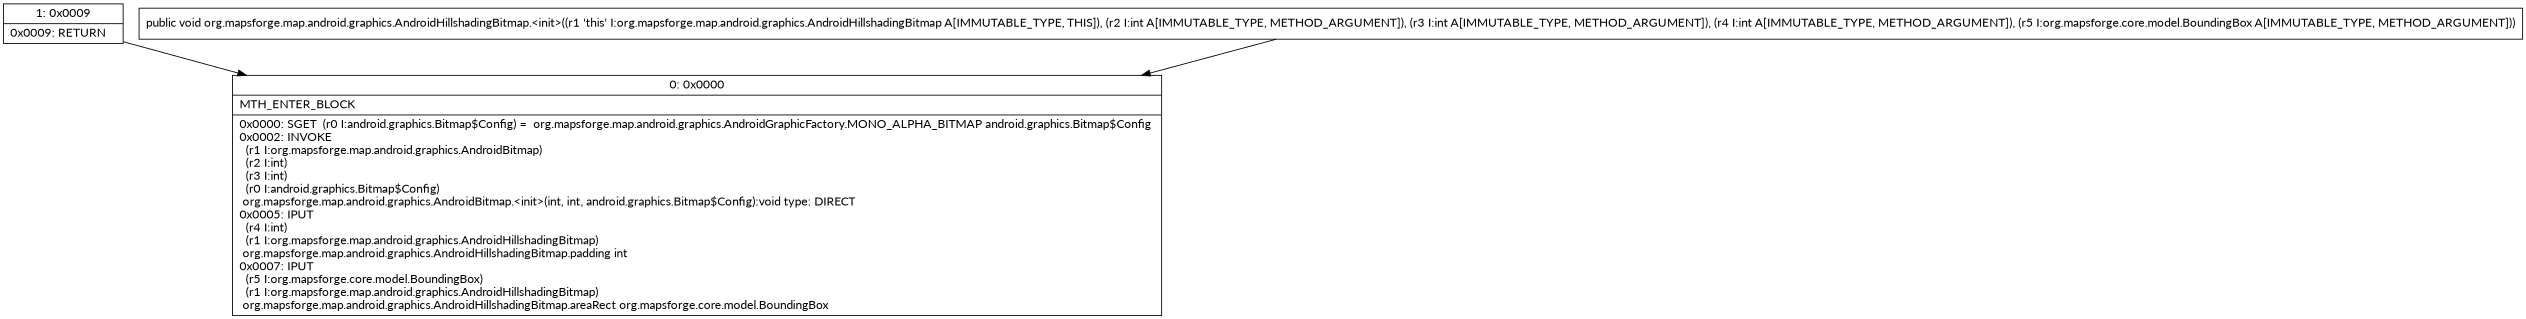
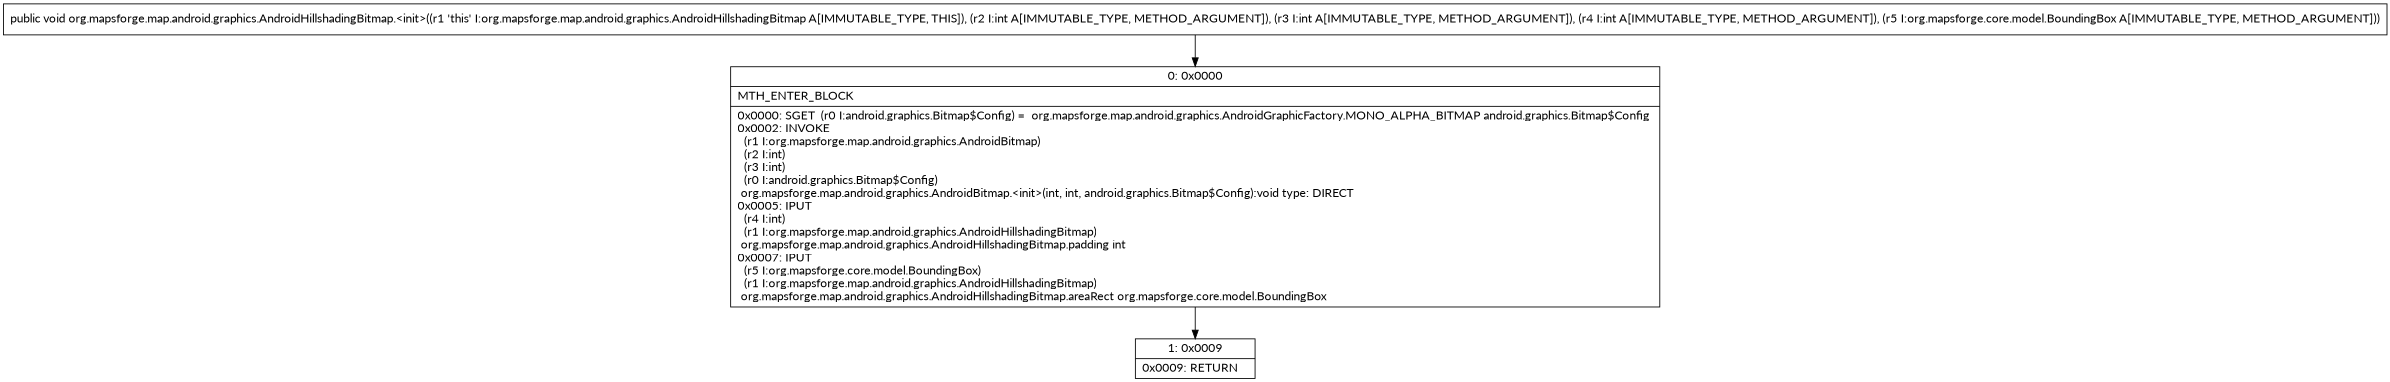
edge "1: 0x0009" -> "0: 0x0000": reversed
